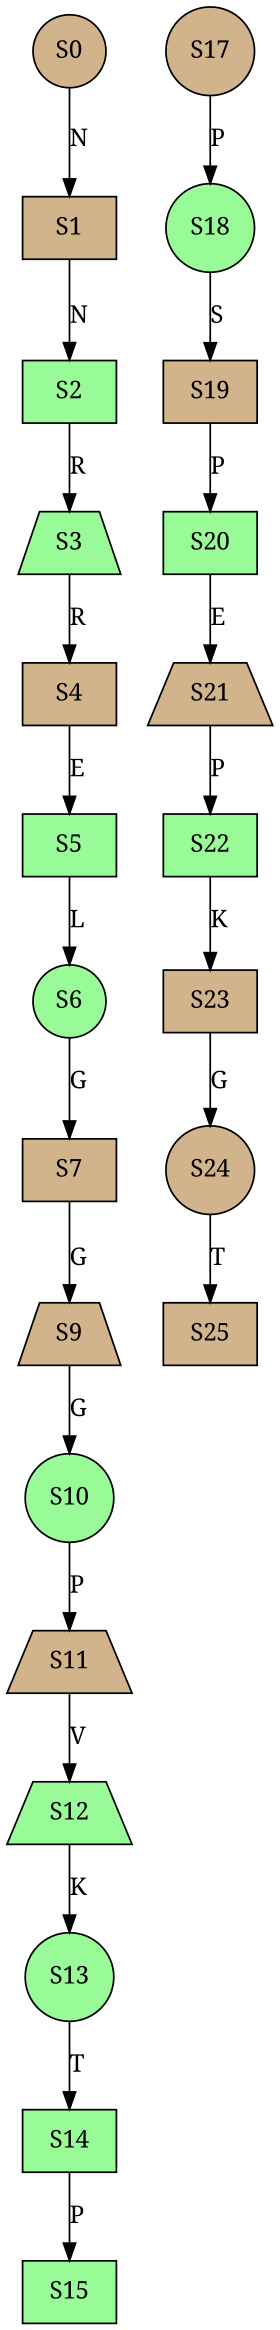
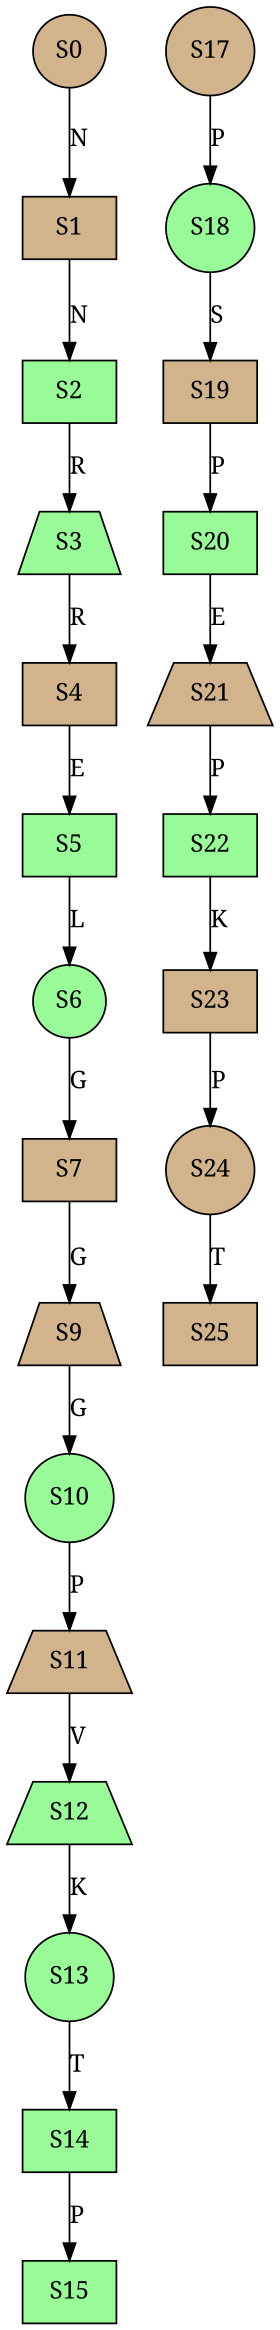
edge "S23" -> "S24": label "G" -> "P"
